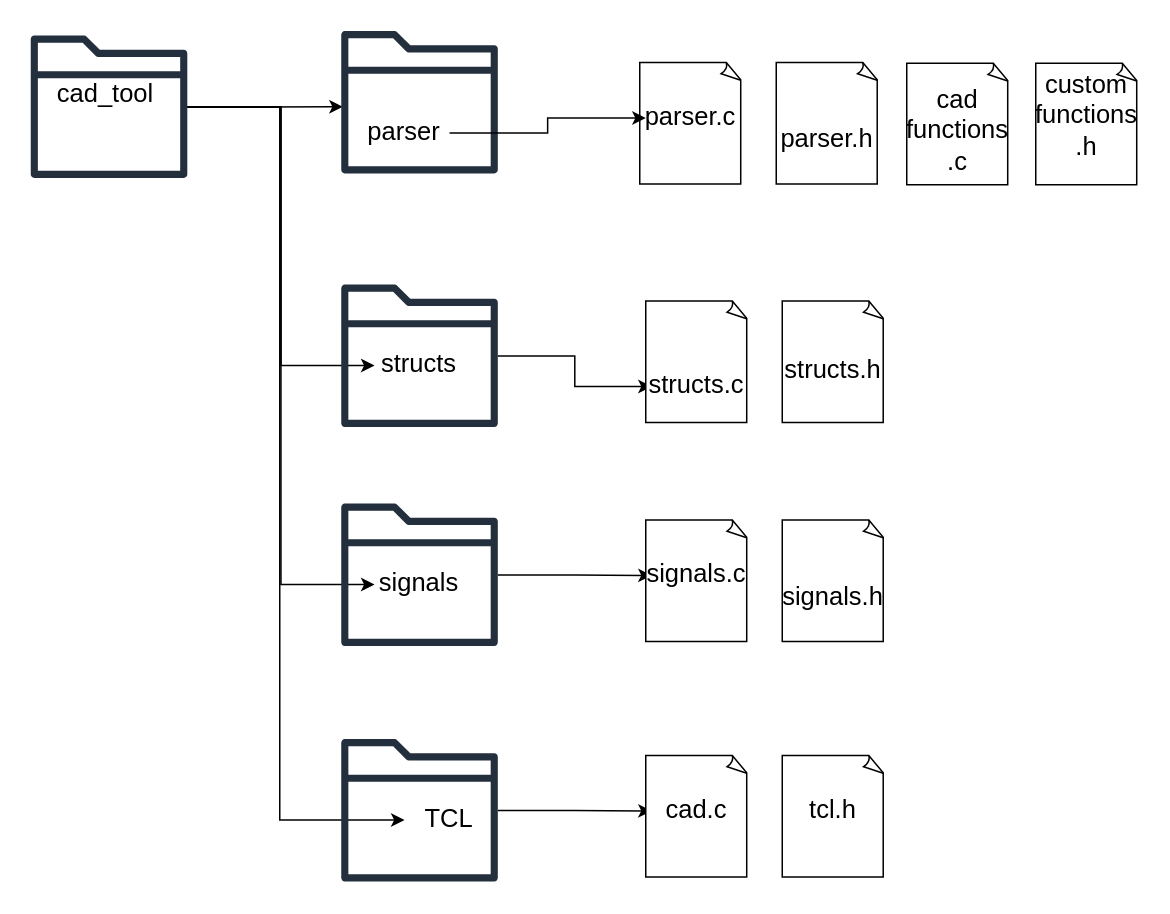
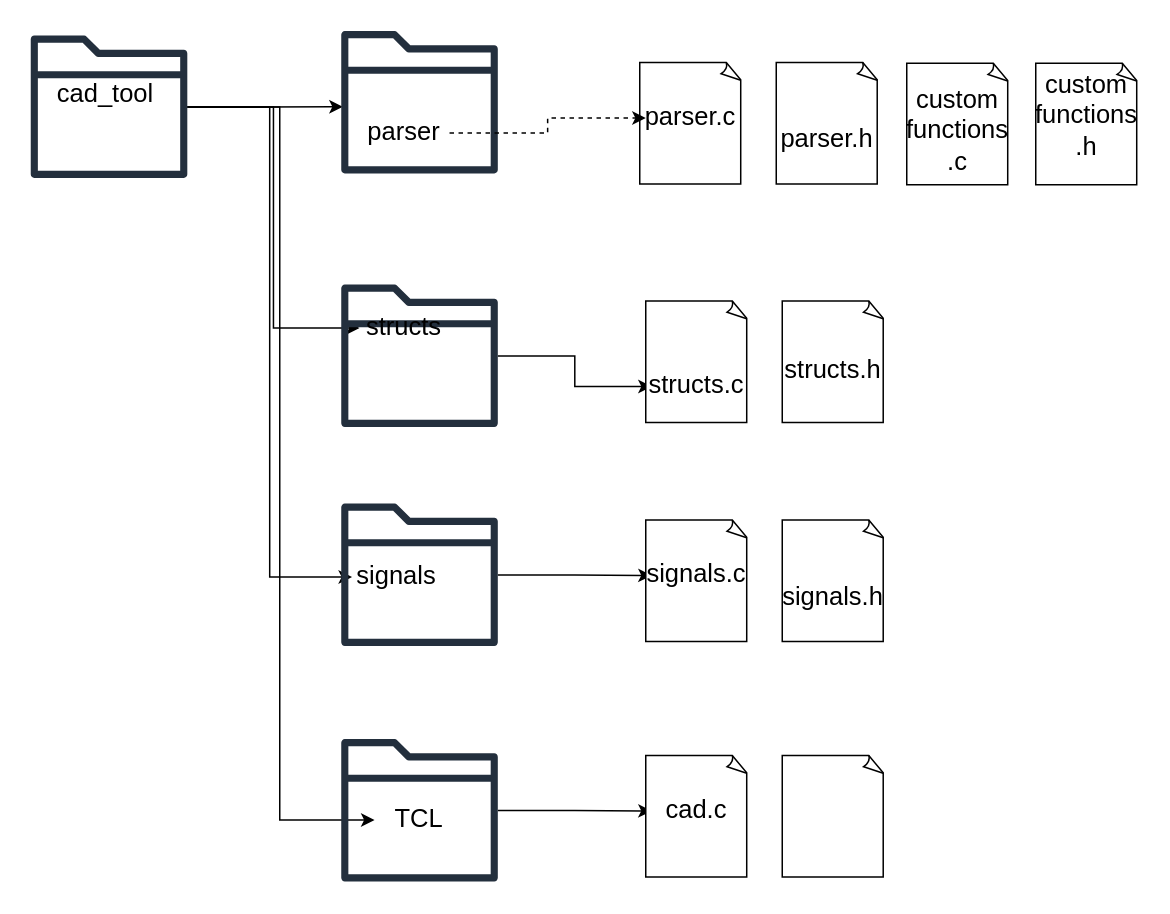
edge "parser" -> "parser.c": style solid -> dashed
node "cad functions .c": label "cad functions .c" -> "custom functions .c"
node "structs": moved (420, 365) -> (405, 328)
node "signals": moved (420, 584) -> (397, 577)
node "tcl.h": removed
node "TCL": moved (450, 820) -> (420, 820)
